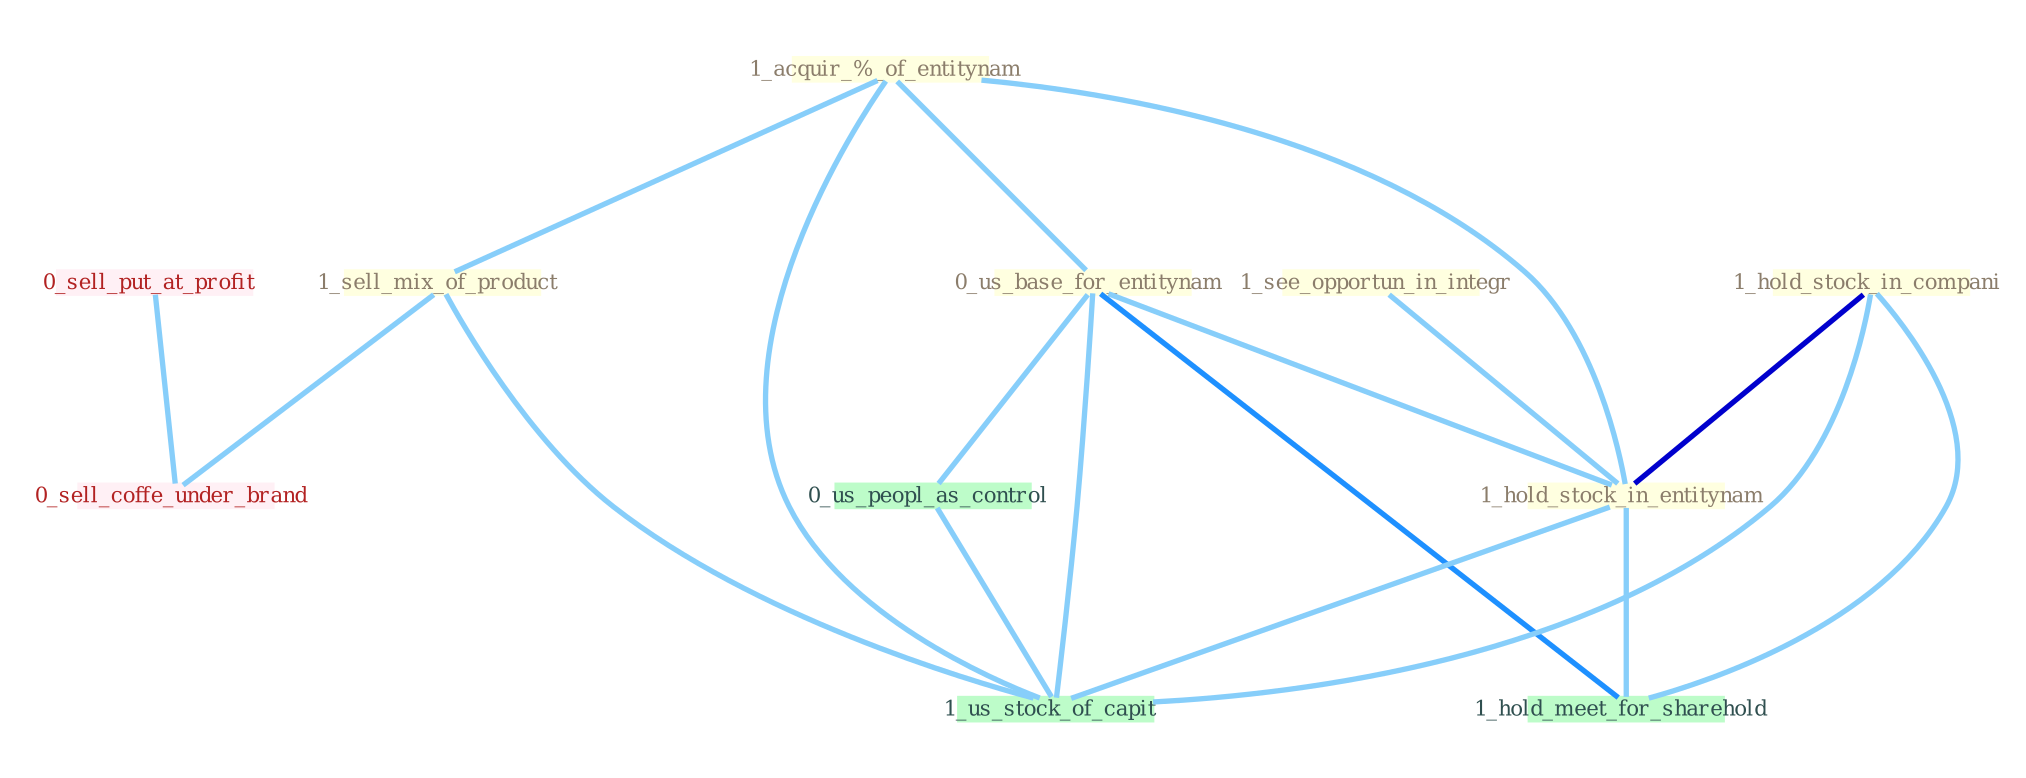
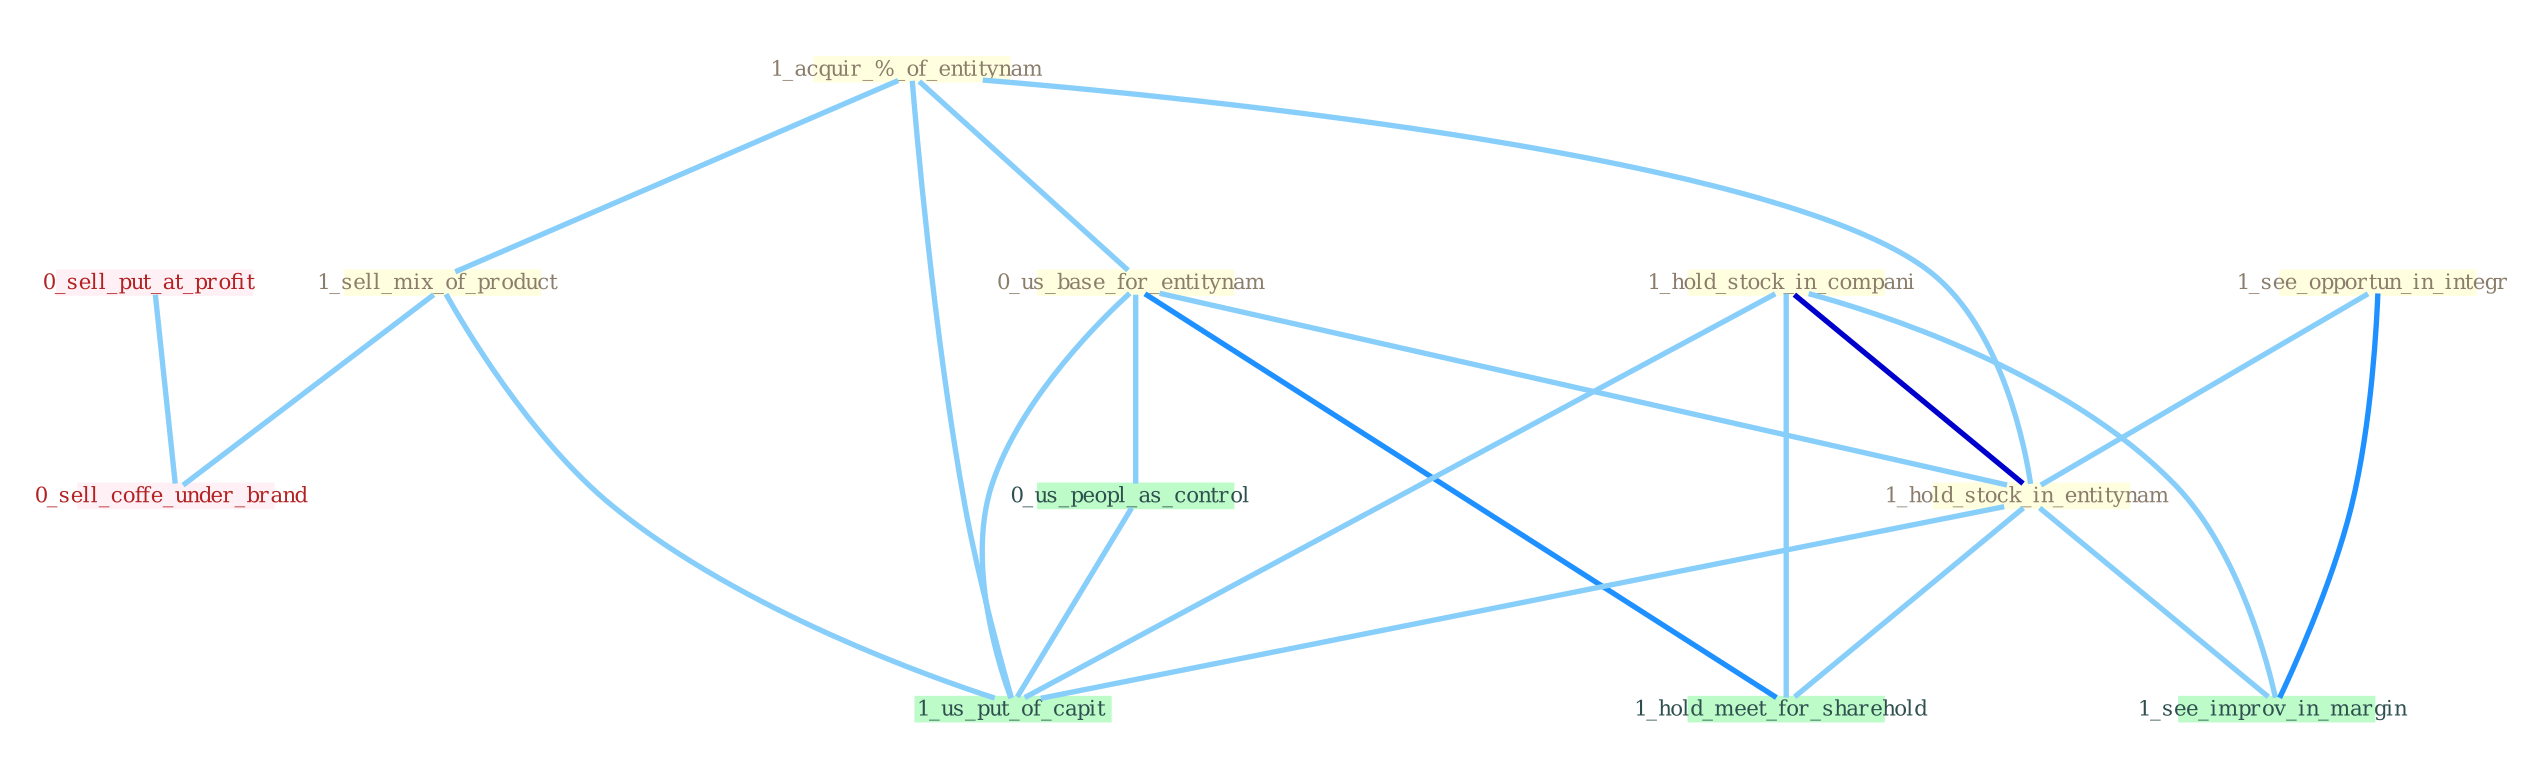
node "1_us_stock_of_capit": label "1_us_stock_of_capit" -> "1_us_put_of_capit"
node "1_see_improv_in_margin": added
